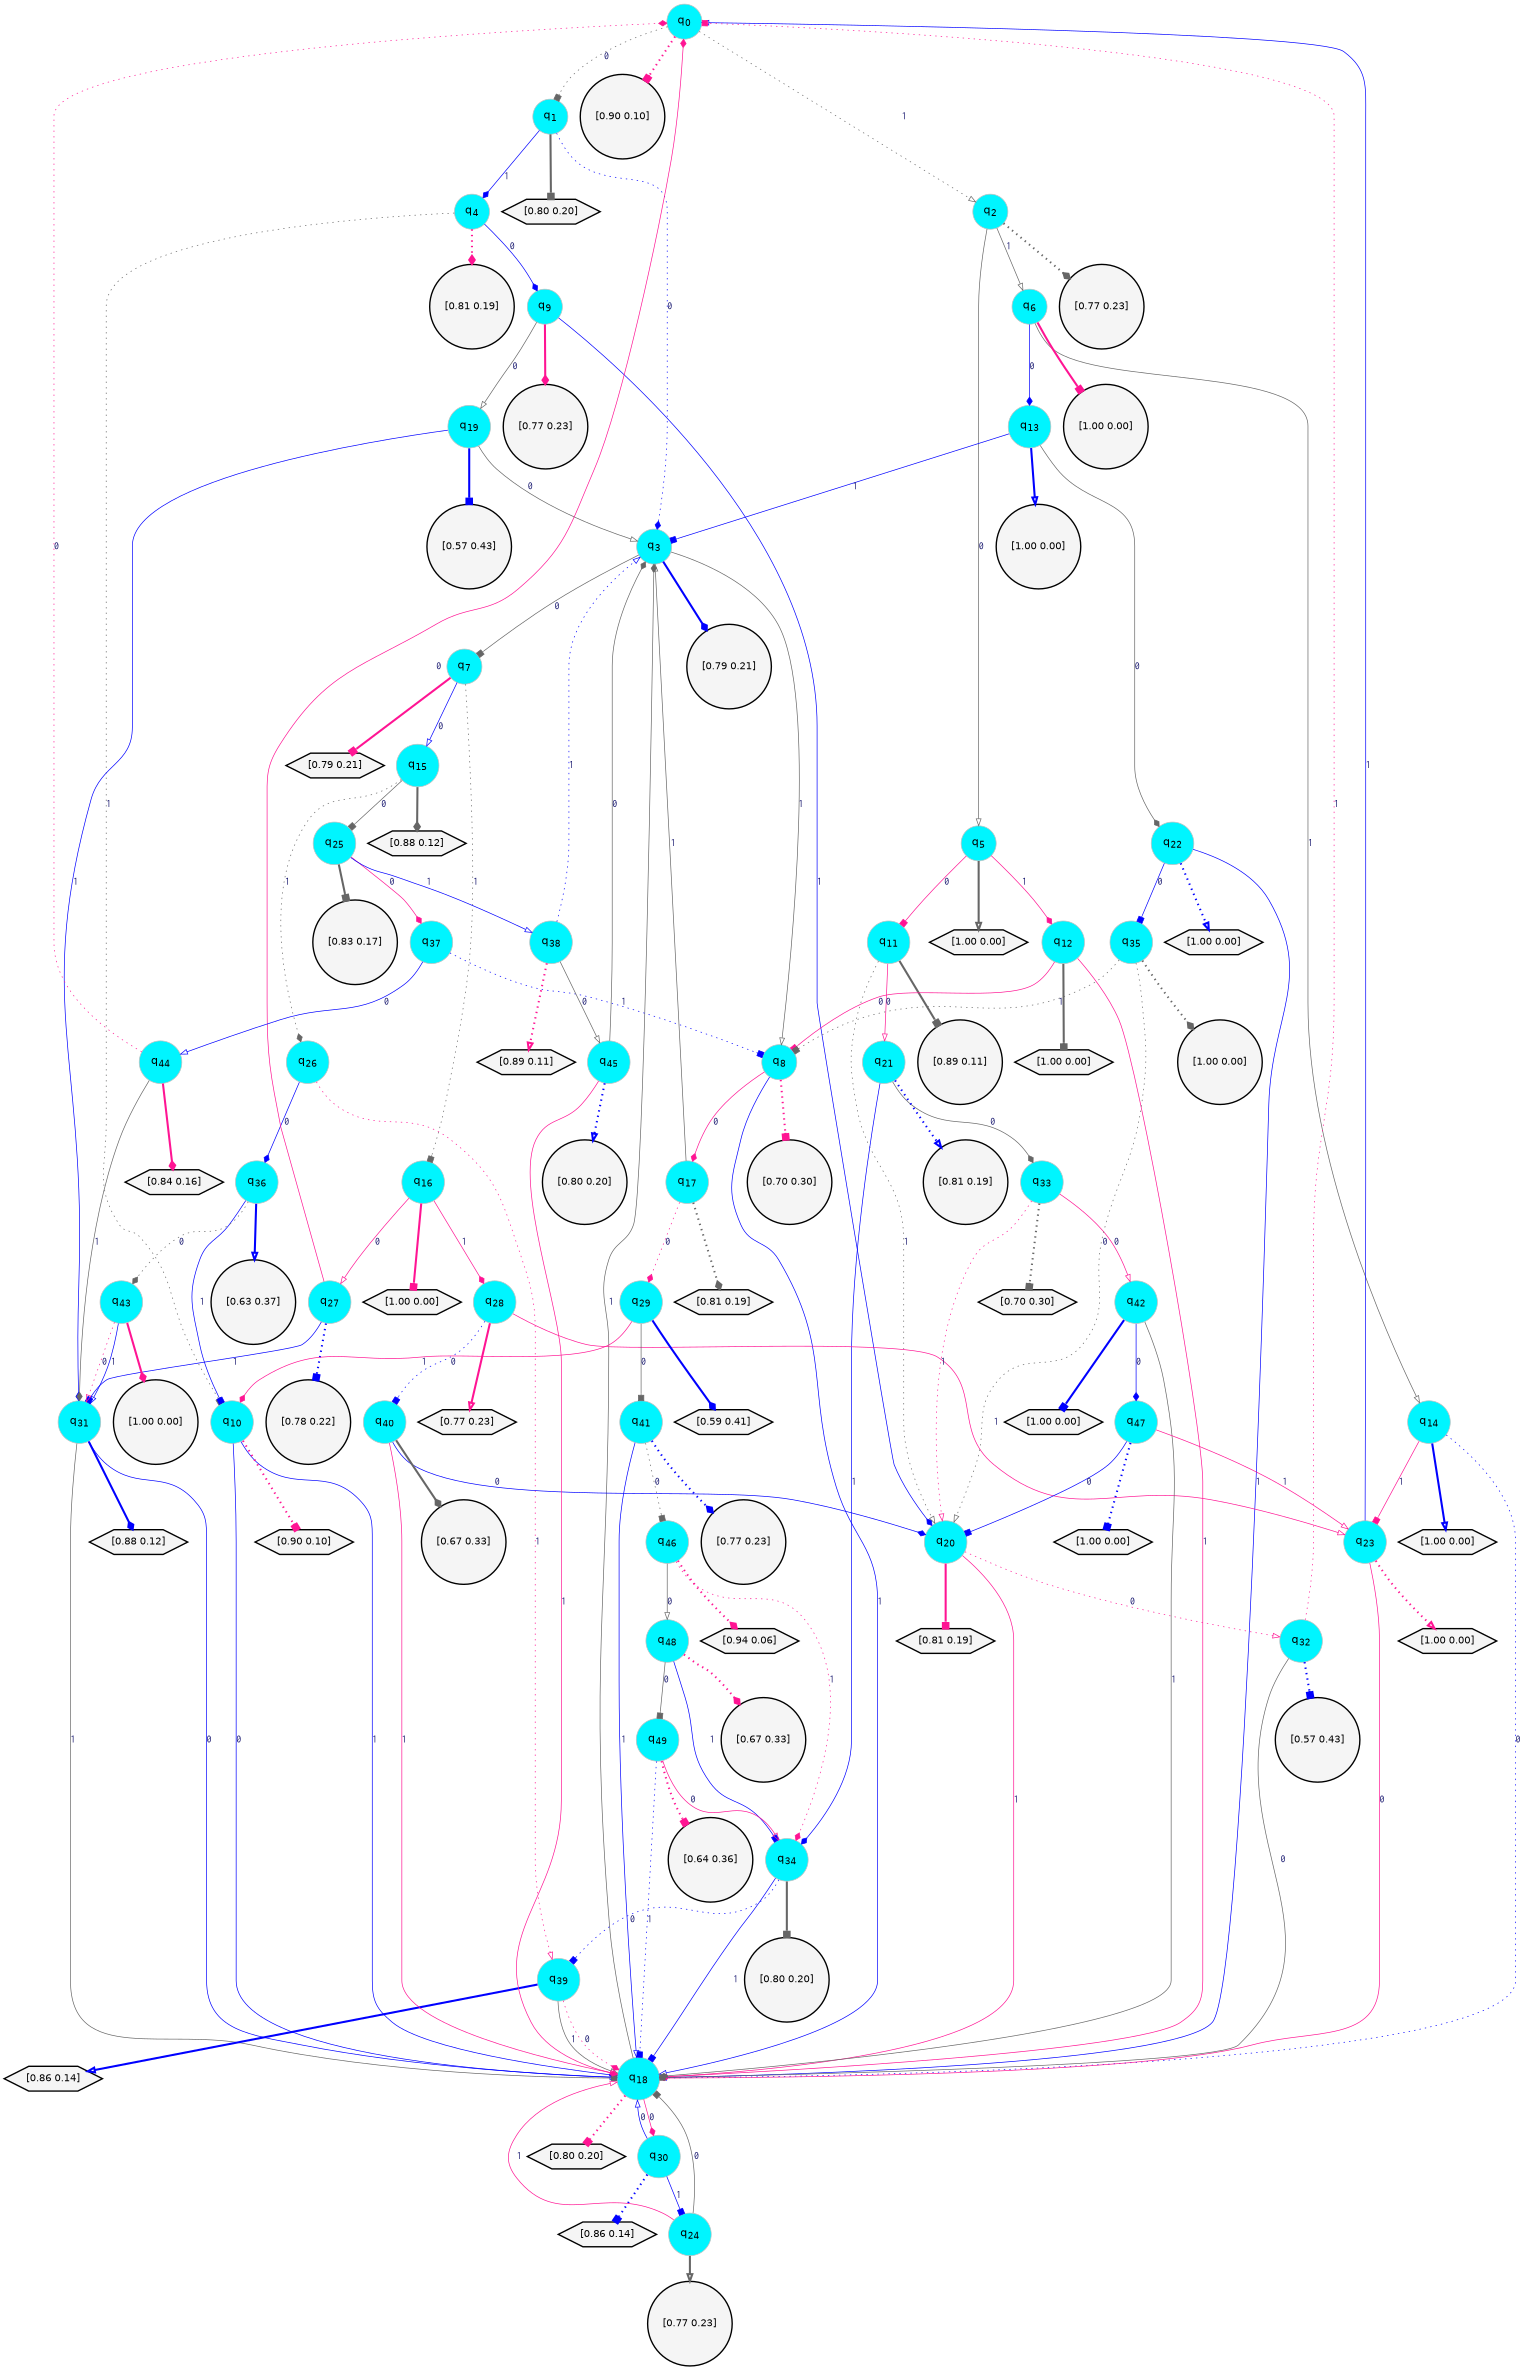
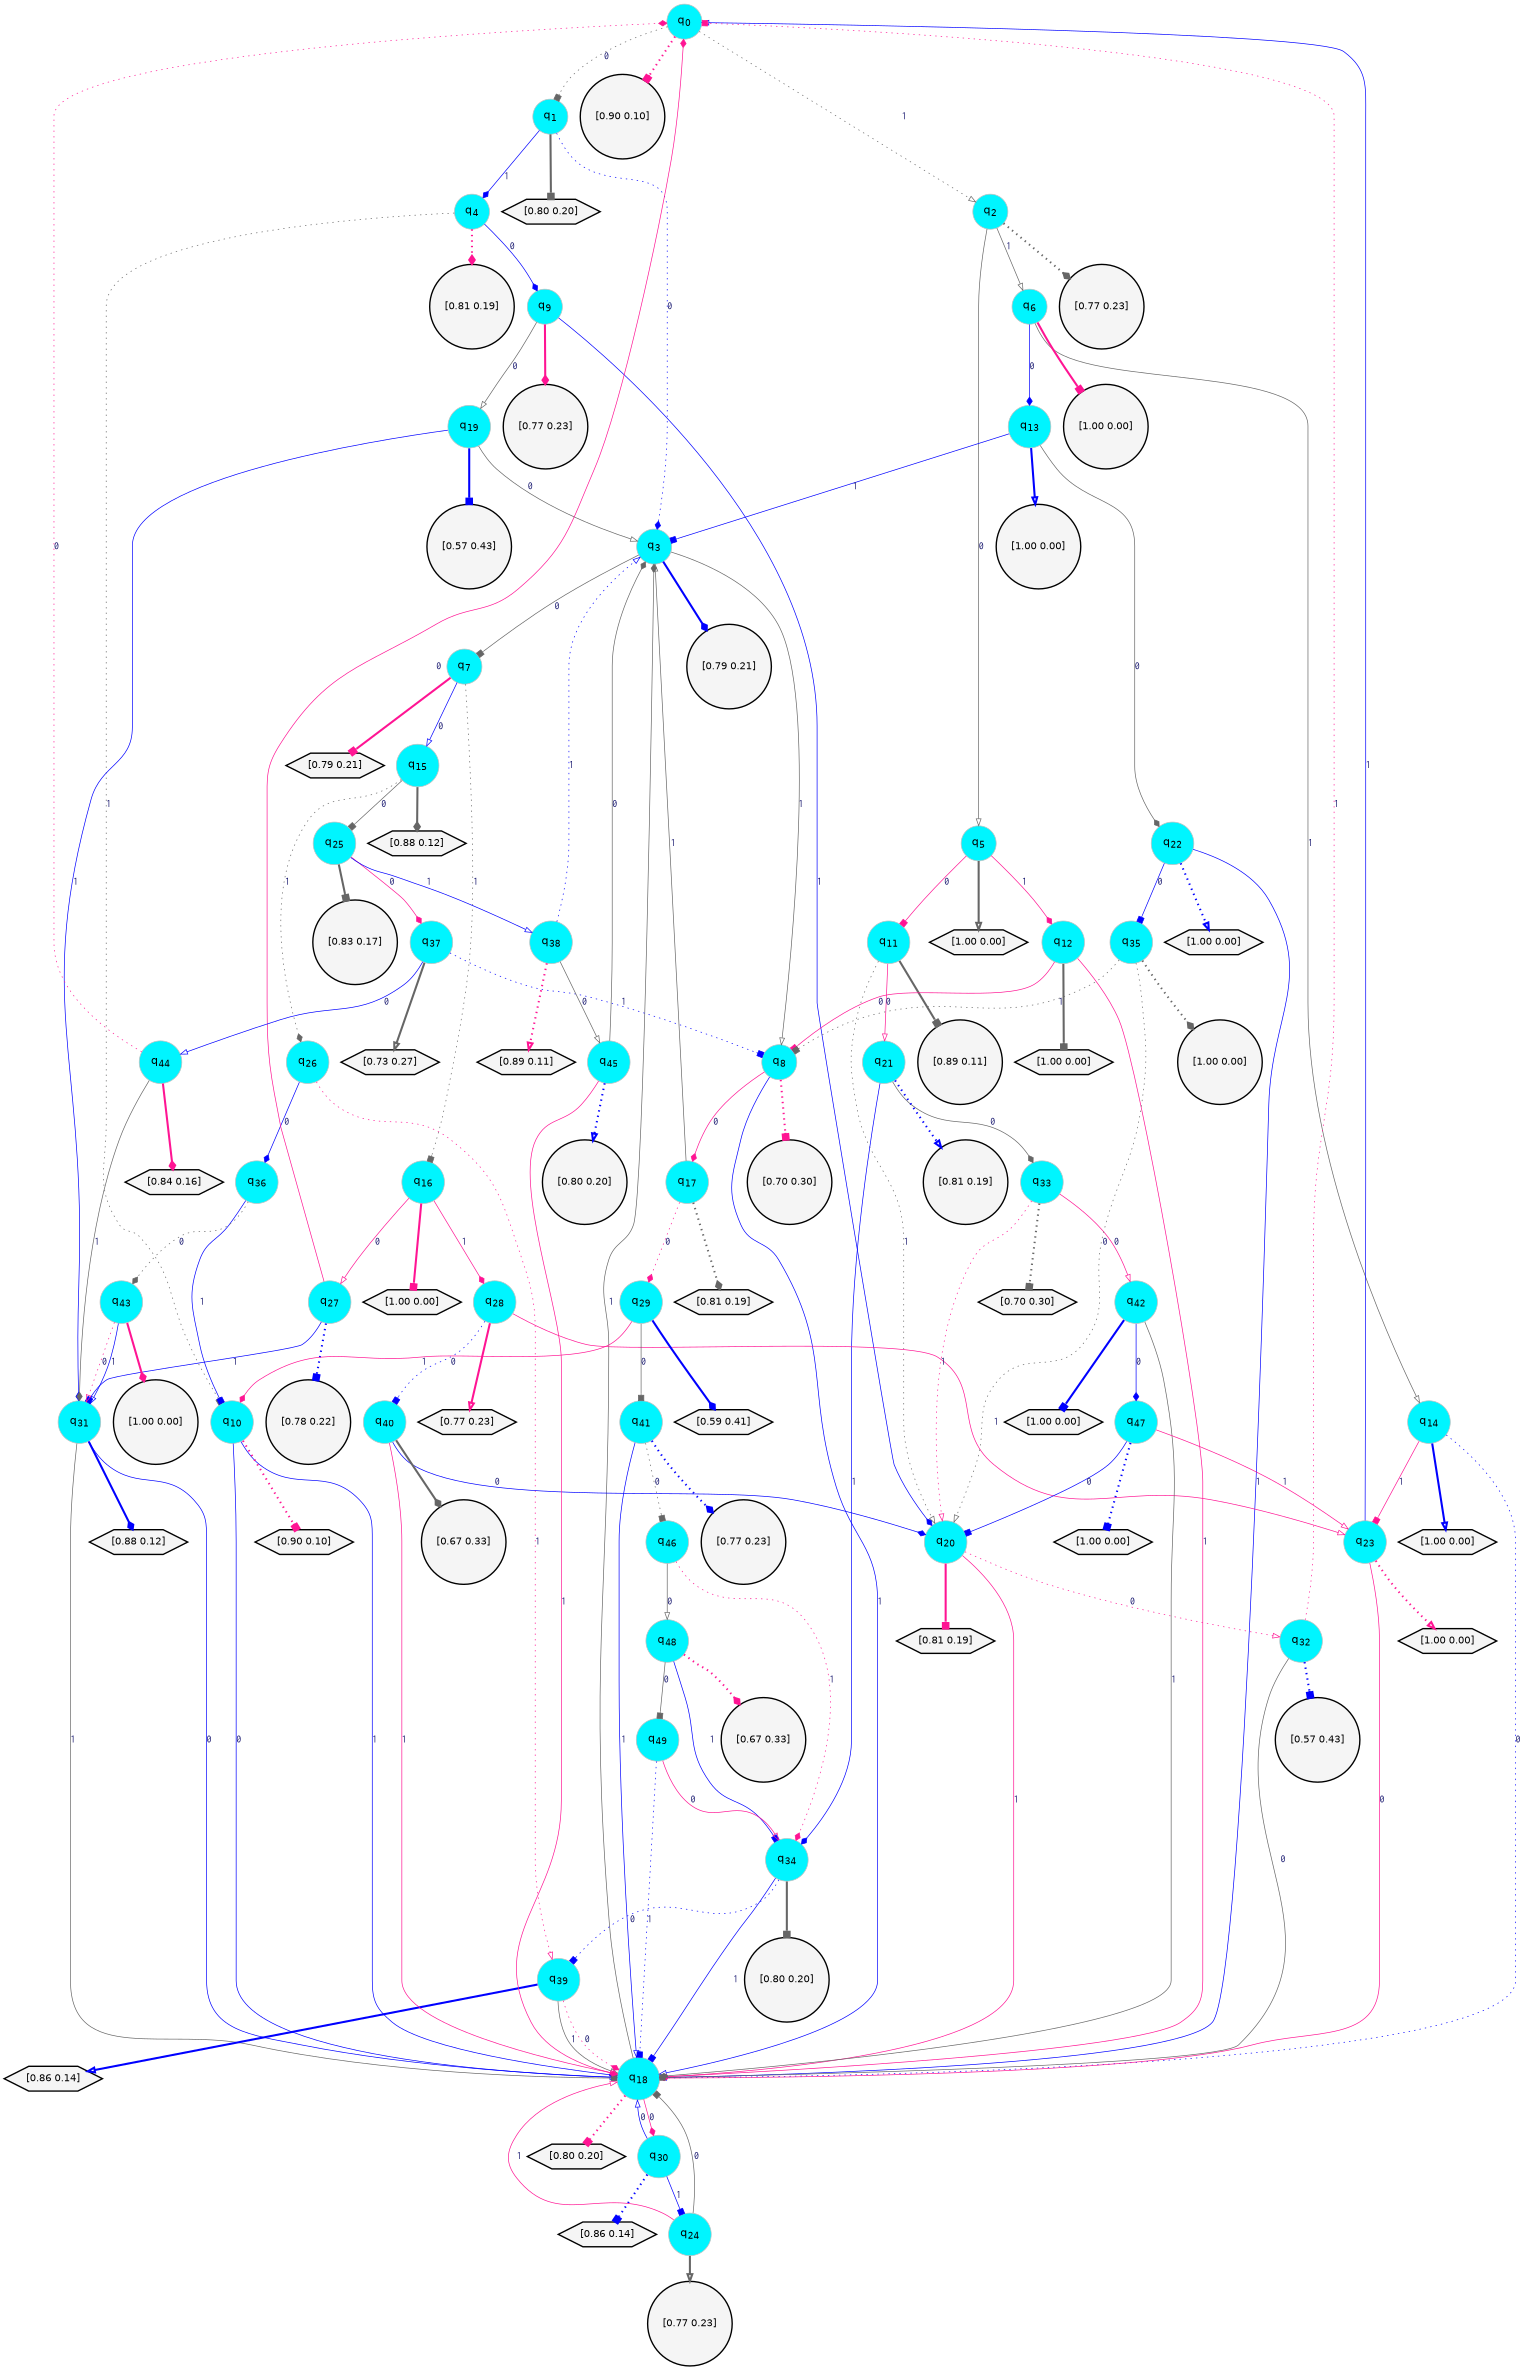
node "[0.73 0.27]": added
node "[0.63 0.37]": removed
node "[0.94 0.06]": removed
node "[0.64 0.36]": removed
